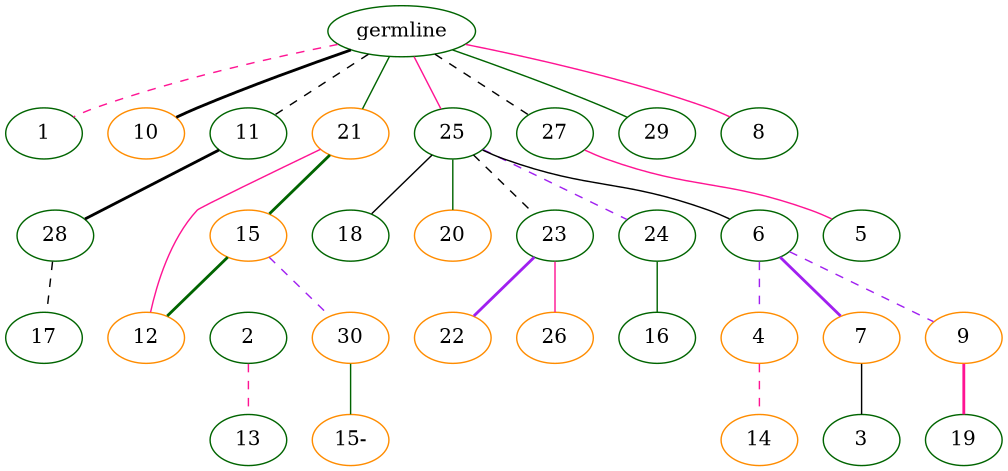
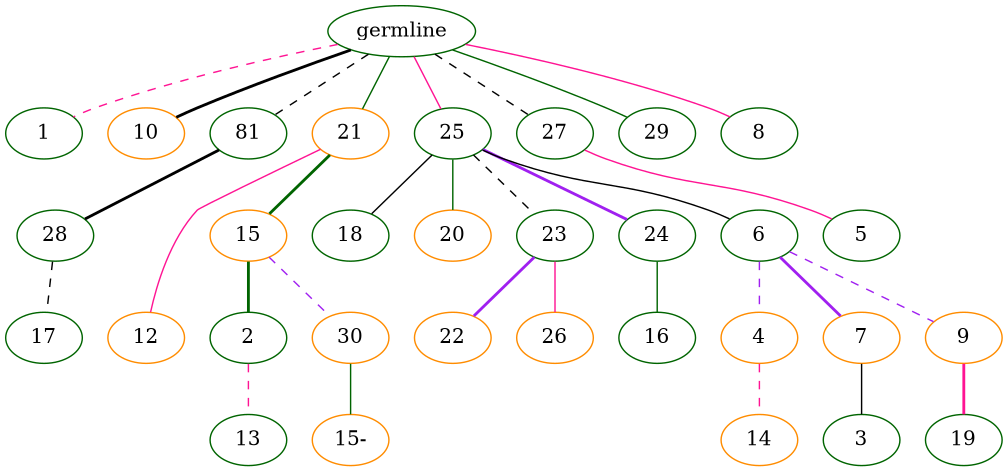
node "11": label "11" -> "81"
edge "25" -- "24": style dashed -> bold
edge "15" -- "12": now "15" -- "2"
